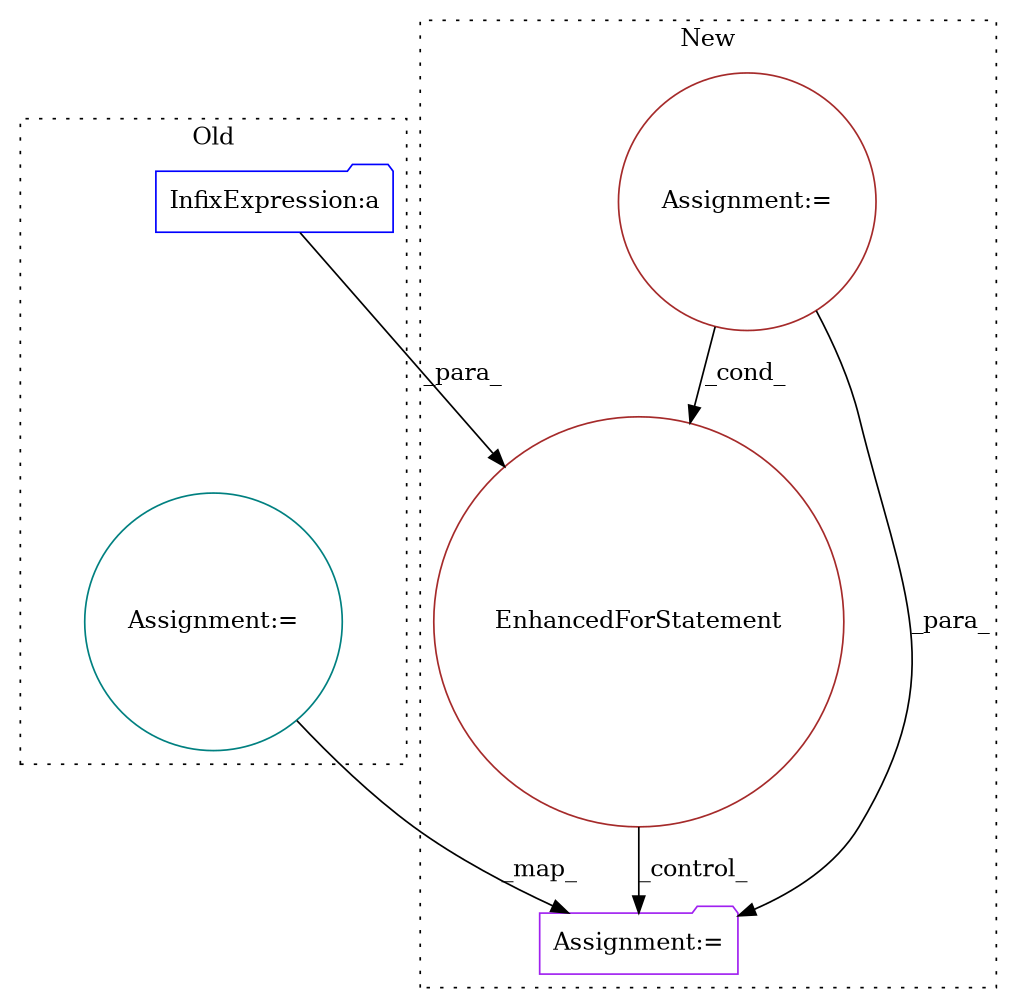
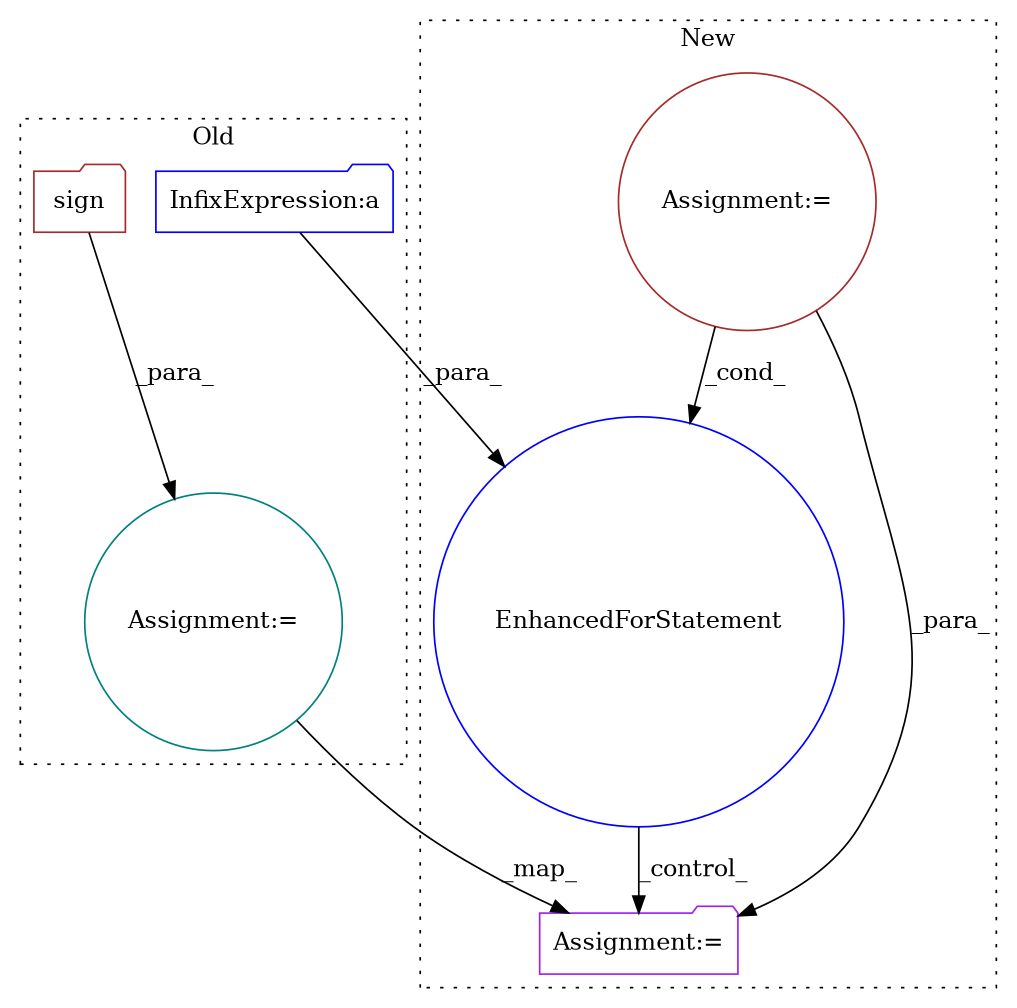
node "sign": added
node "EnhancedForStatement": color brown -> blue
